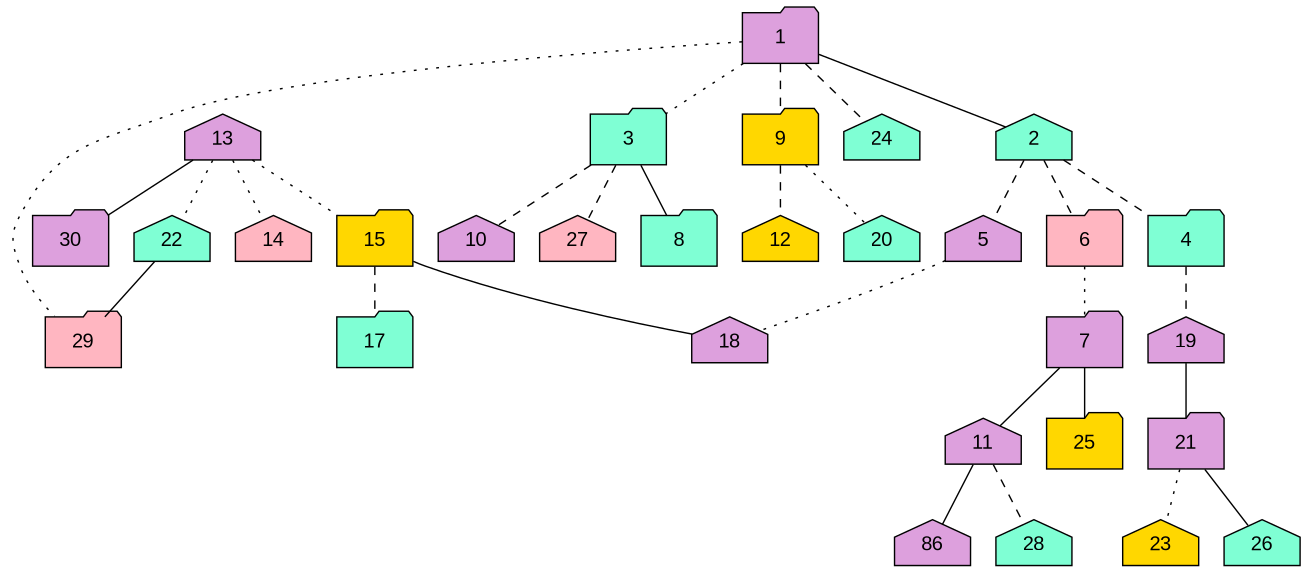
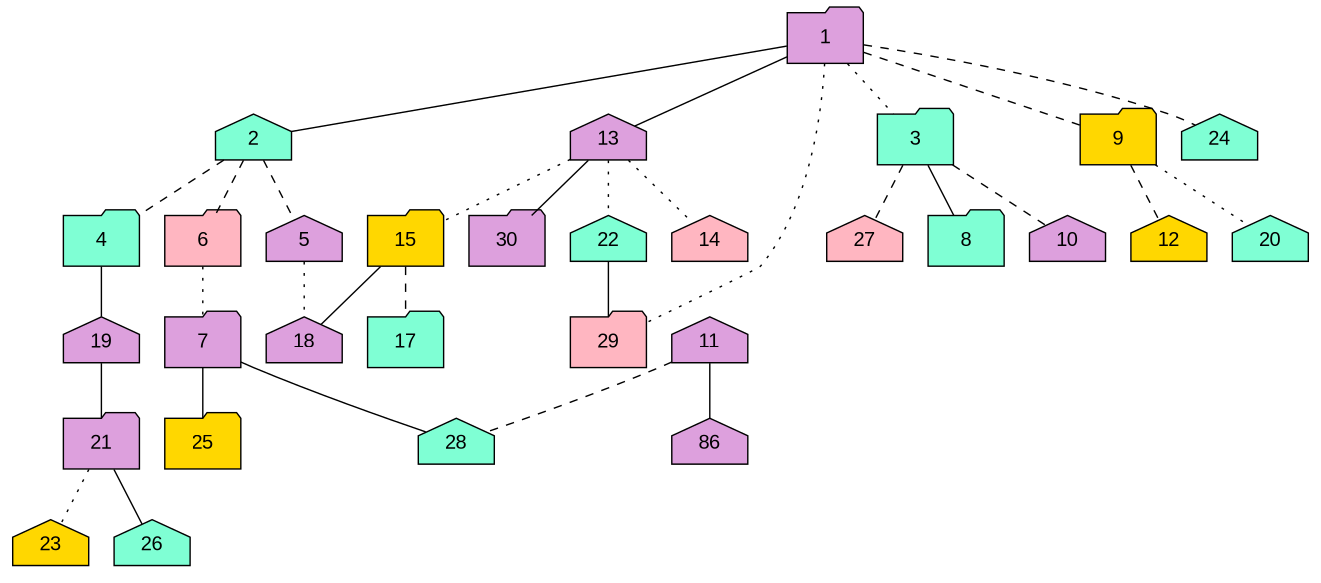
edge "1" -- "13": added
edge "4" -- "19": style dashed -> solid
edge "7" -- "11": now "7" -- "28"
